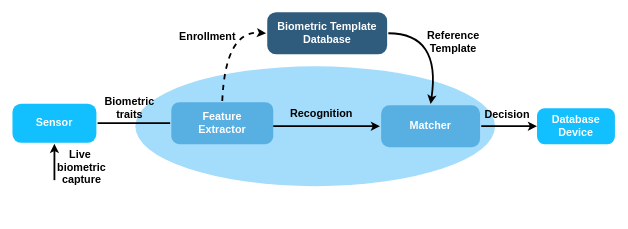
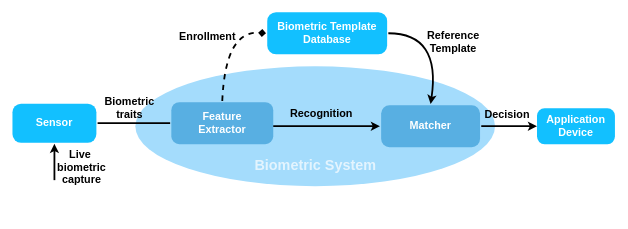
edge "Feature Extractor" -> "Biometric Template Database": arrowhead classic -> diamond
node "Biometric Template Database": fillcolor #2f5b7c -> #12c0ff
node "Database Device": label "Database Device" -> "Application Device"
node "Biometric System": added
